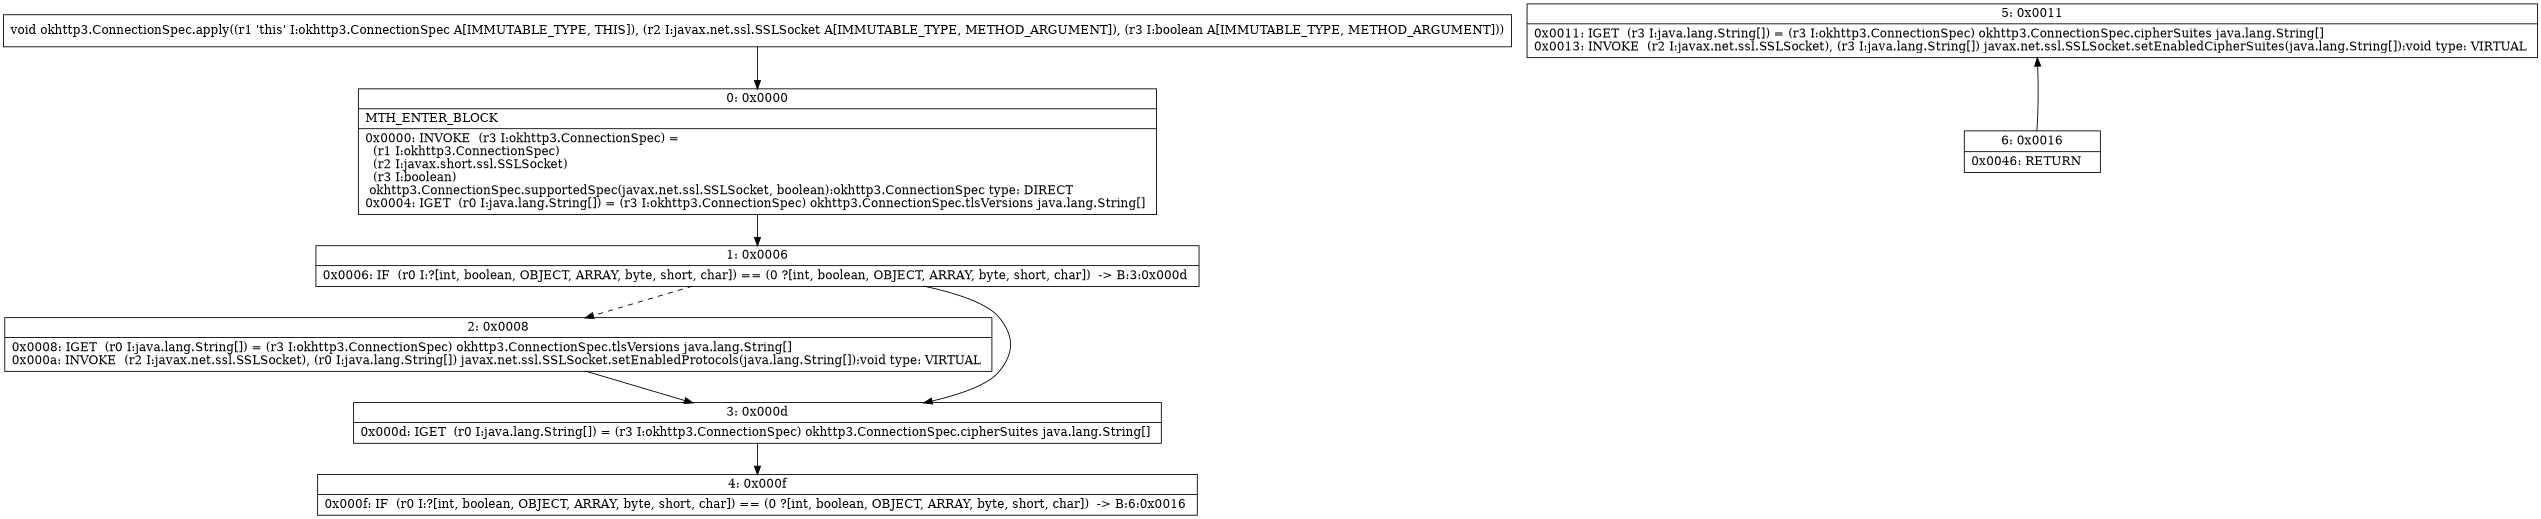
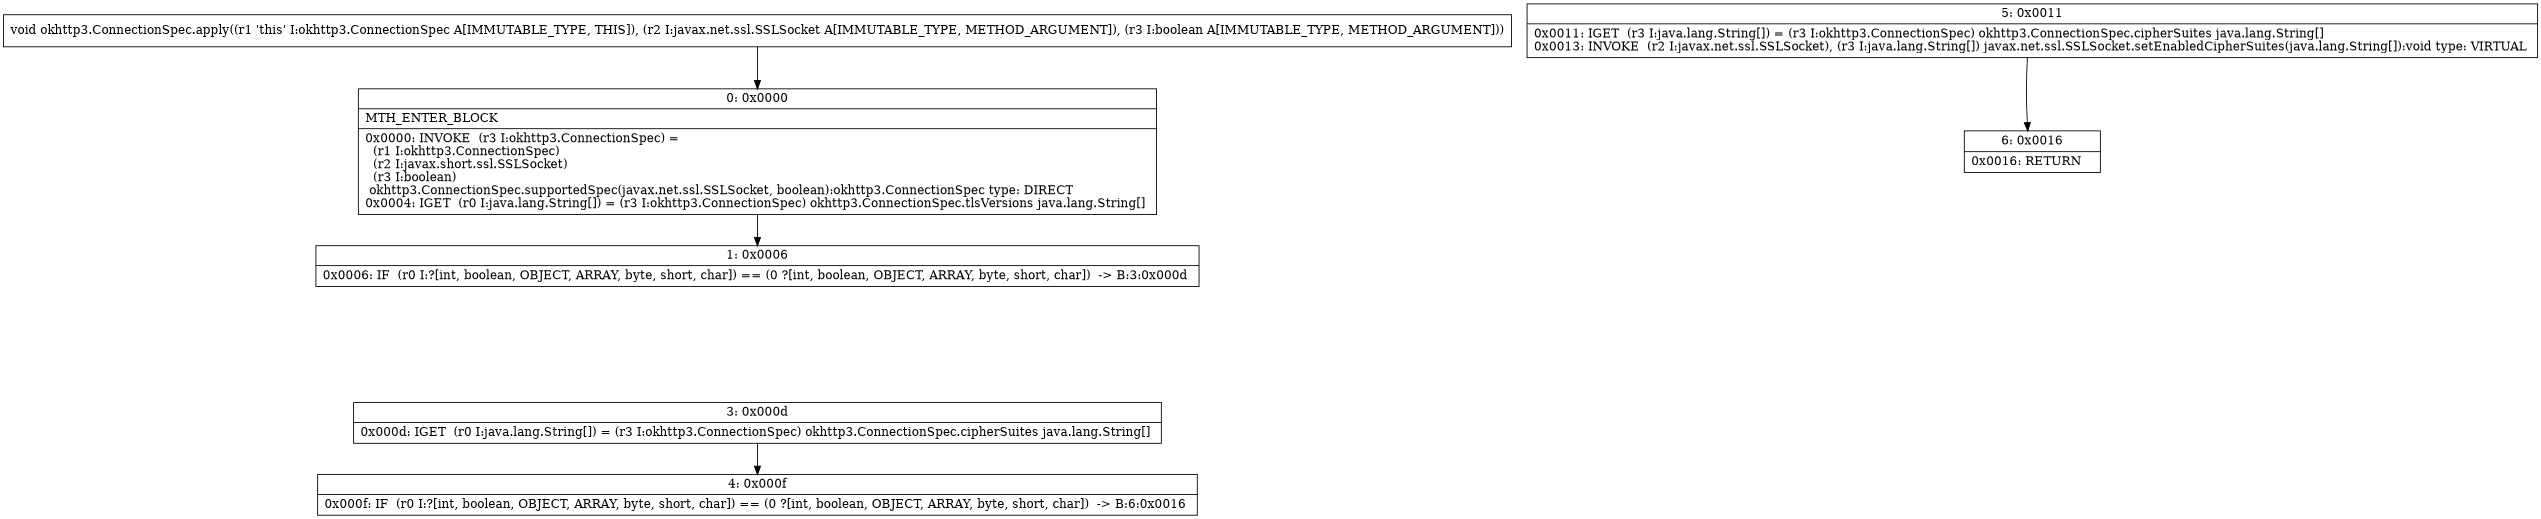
edge "6: 0x0016" -> "5: 0x0011": reversed
node "6: 0x0016": text "0x0046: RETURN" -> "0x0016: RETURN"
edge "1: 0x0006" -> "3: 0x000d": removed
node "2: 0x0008": removed
